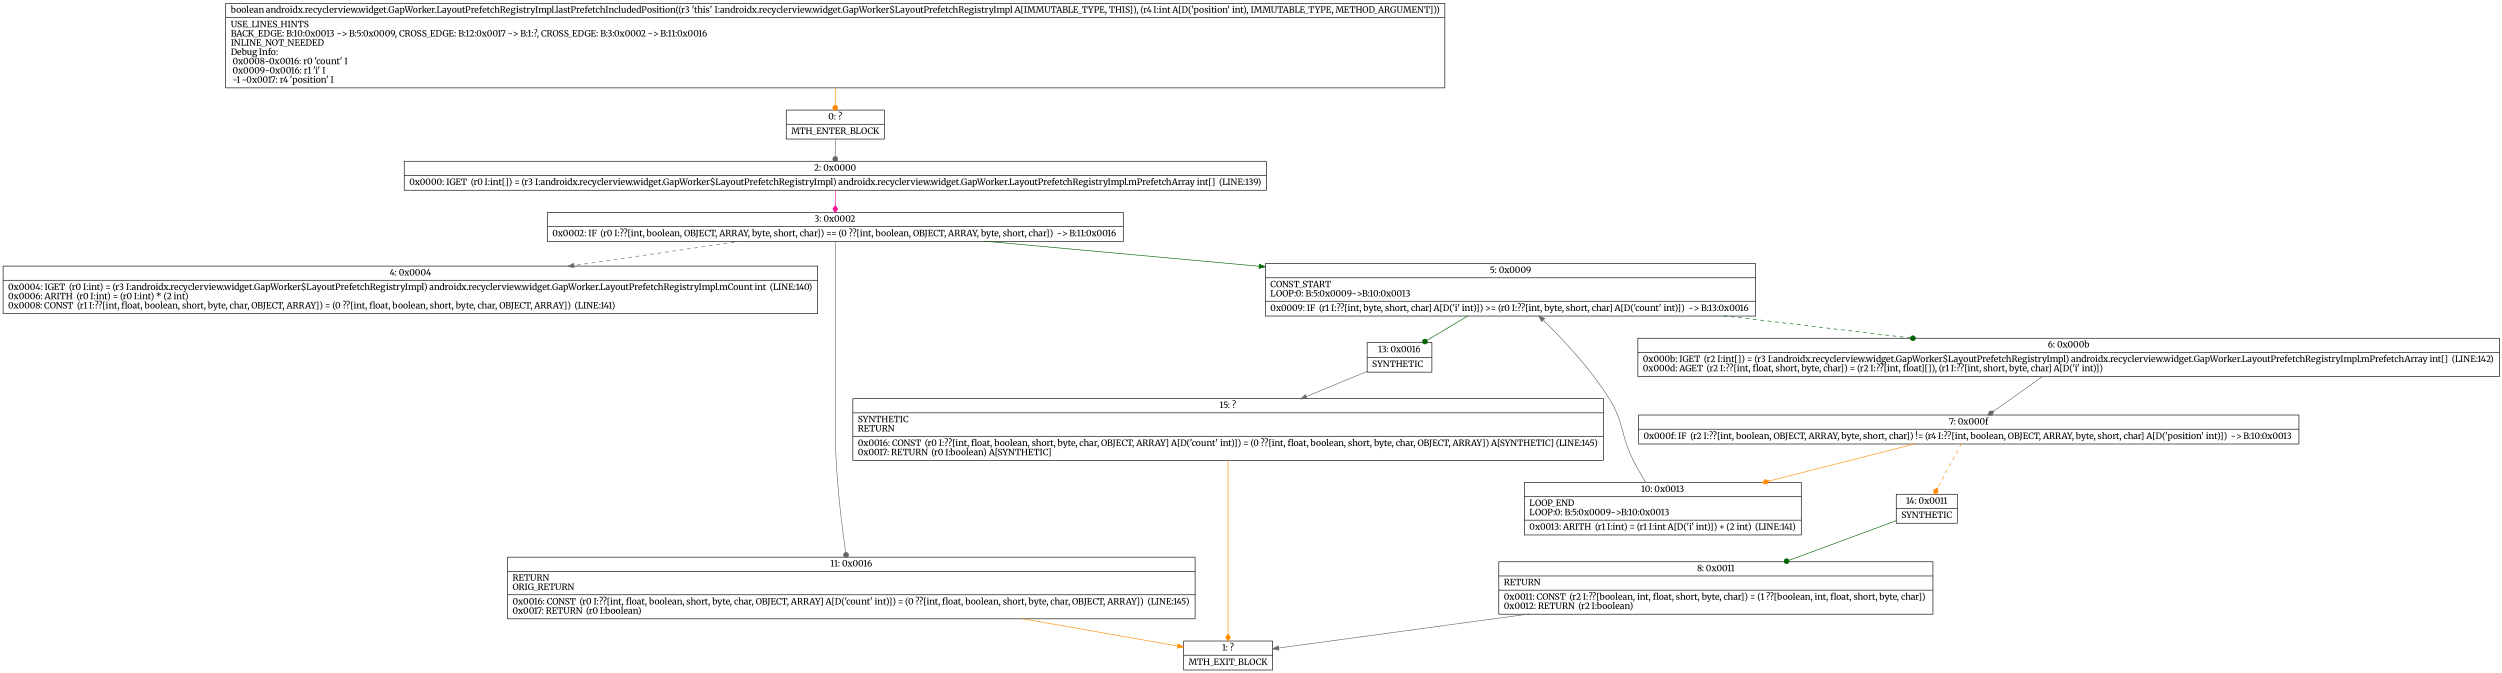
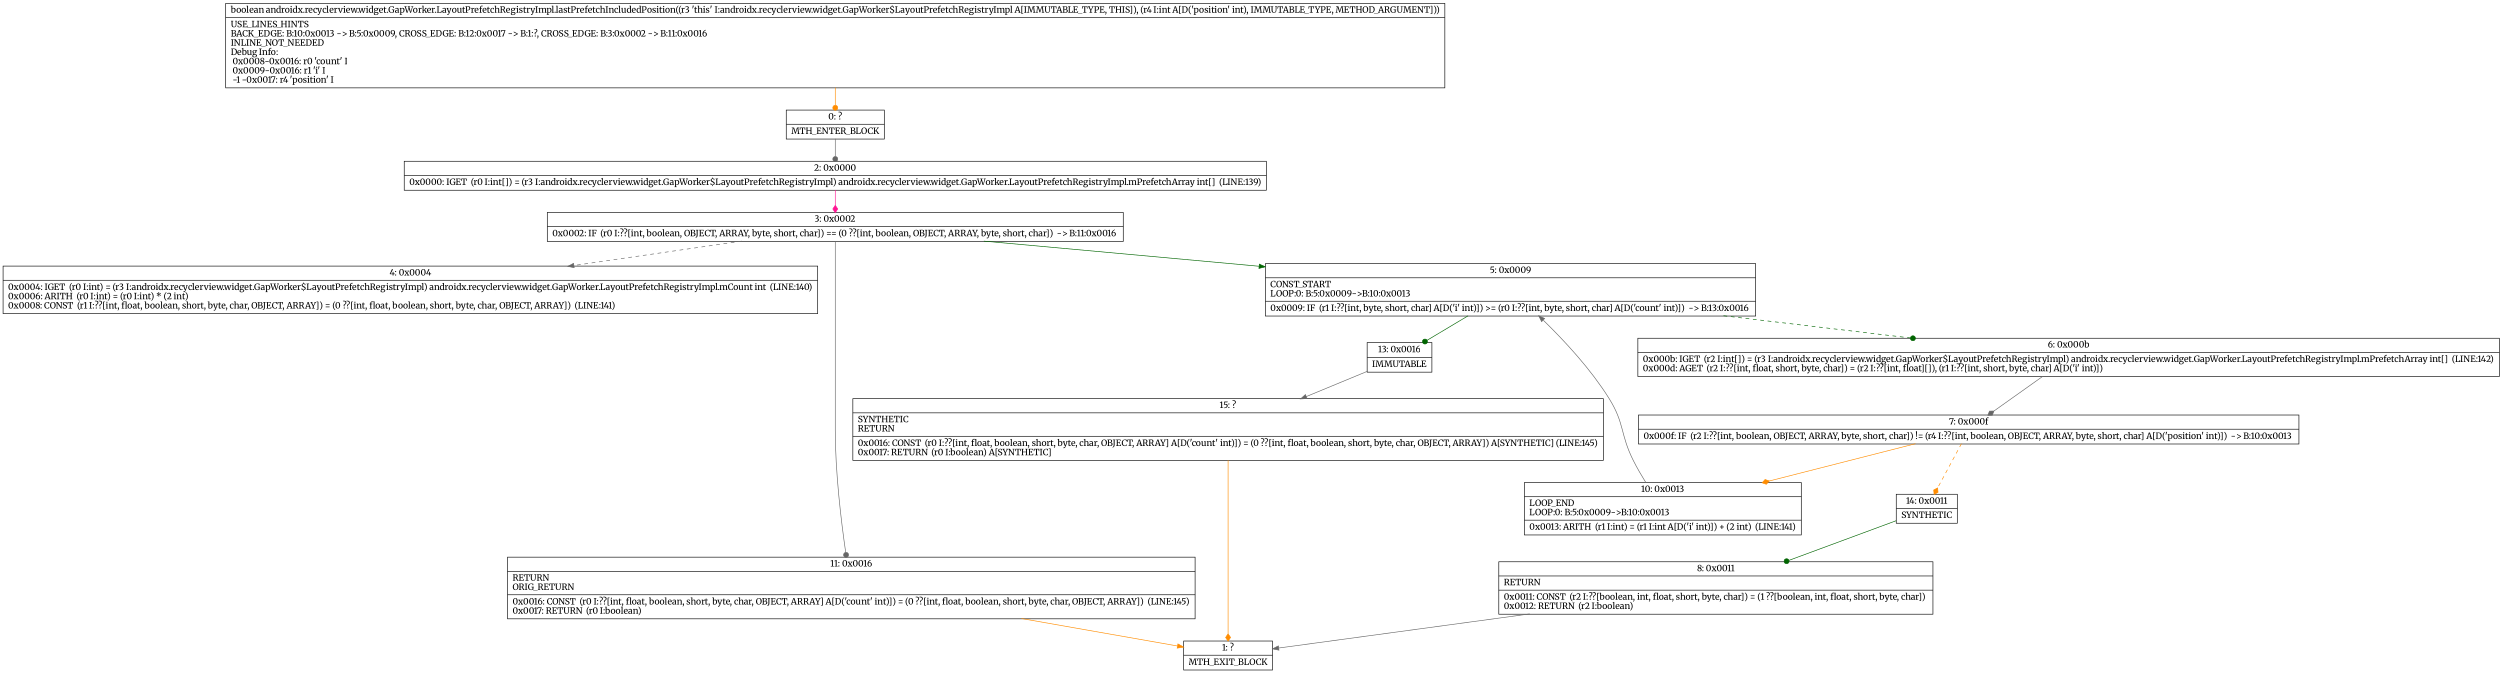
node "13: 0x0016": text "SYNTHETIC" -> "IMMUTABLE"
